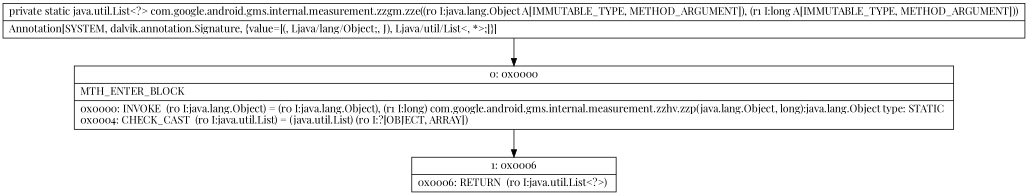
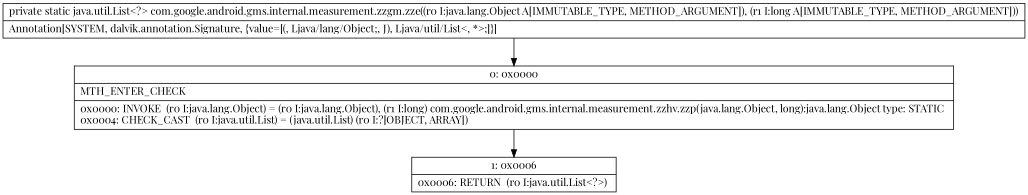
node "0: 0x0000": text "MTH_ENTER_BLOCK" -> "MTH_ENTER_CHECK"
